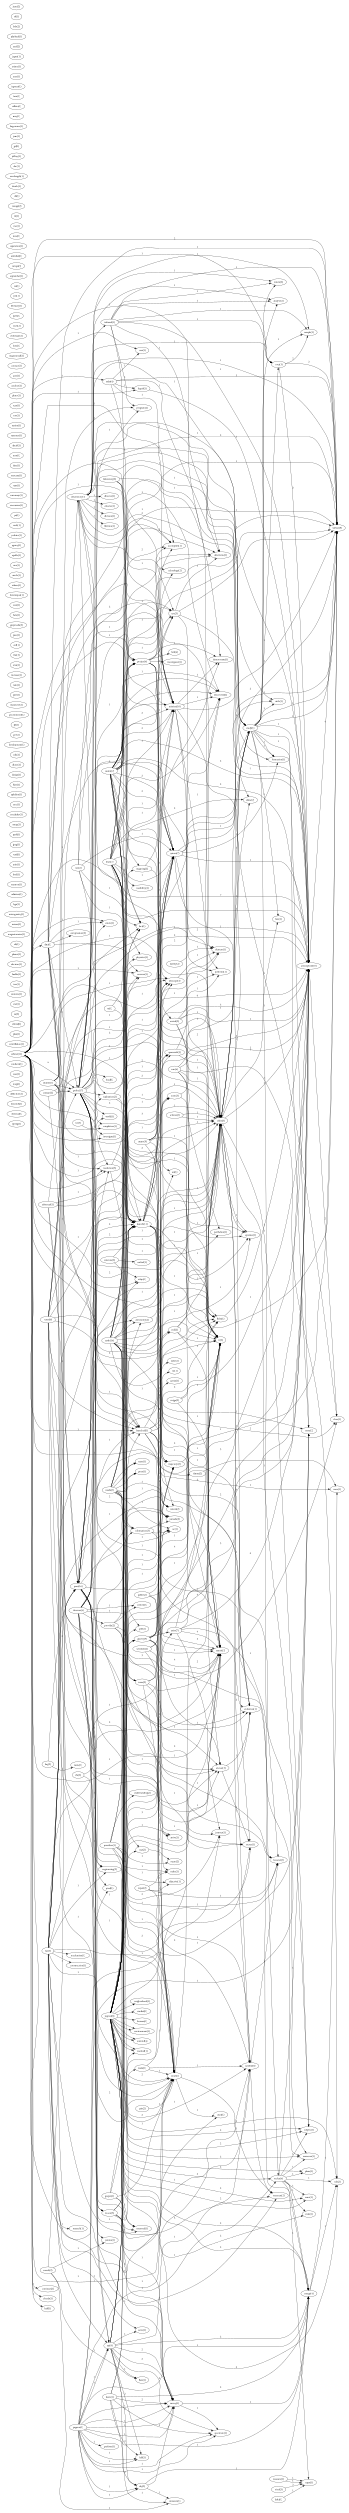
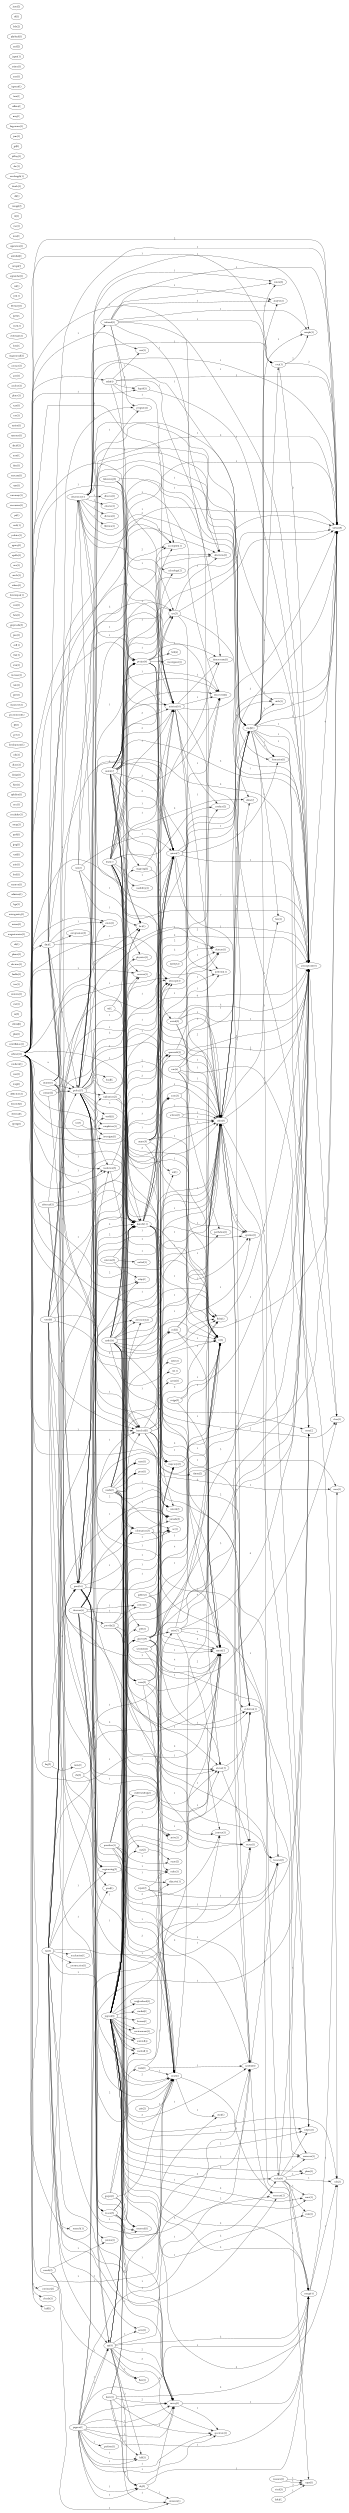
node "conduct(2)": added
edge "space(16)" -> "information(3)": added, label "1"
